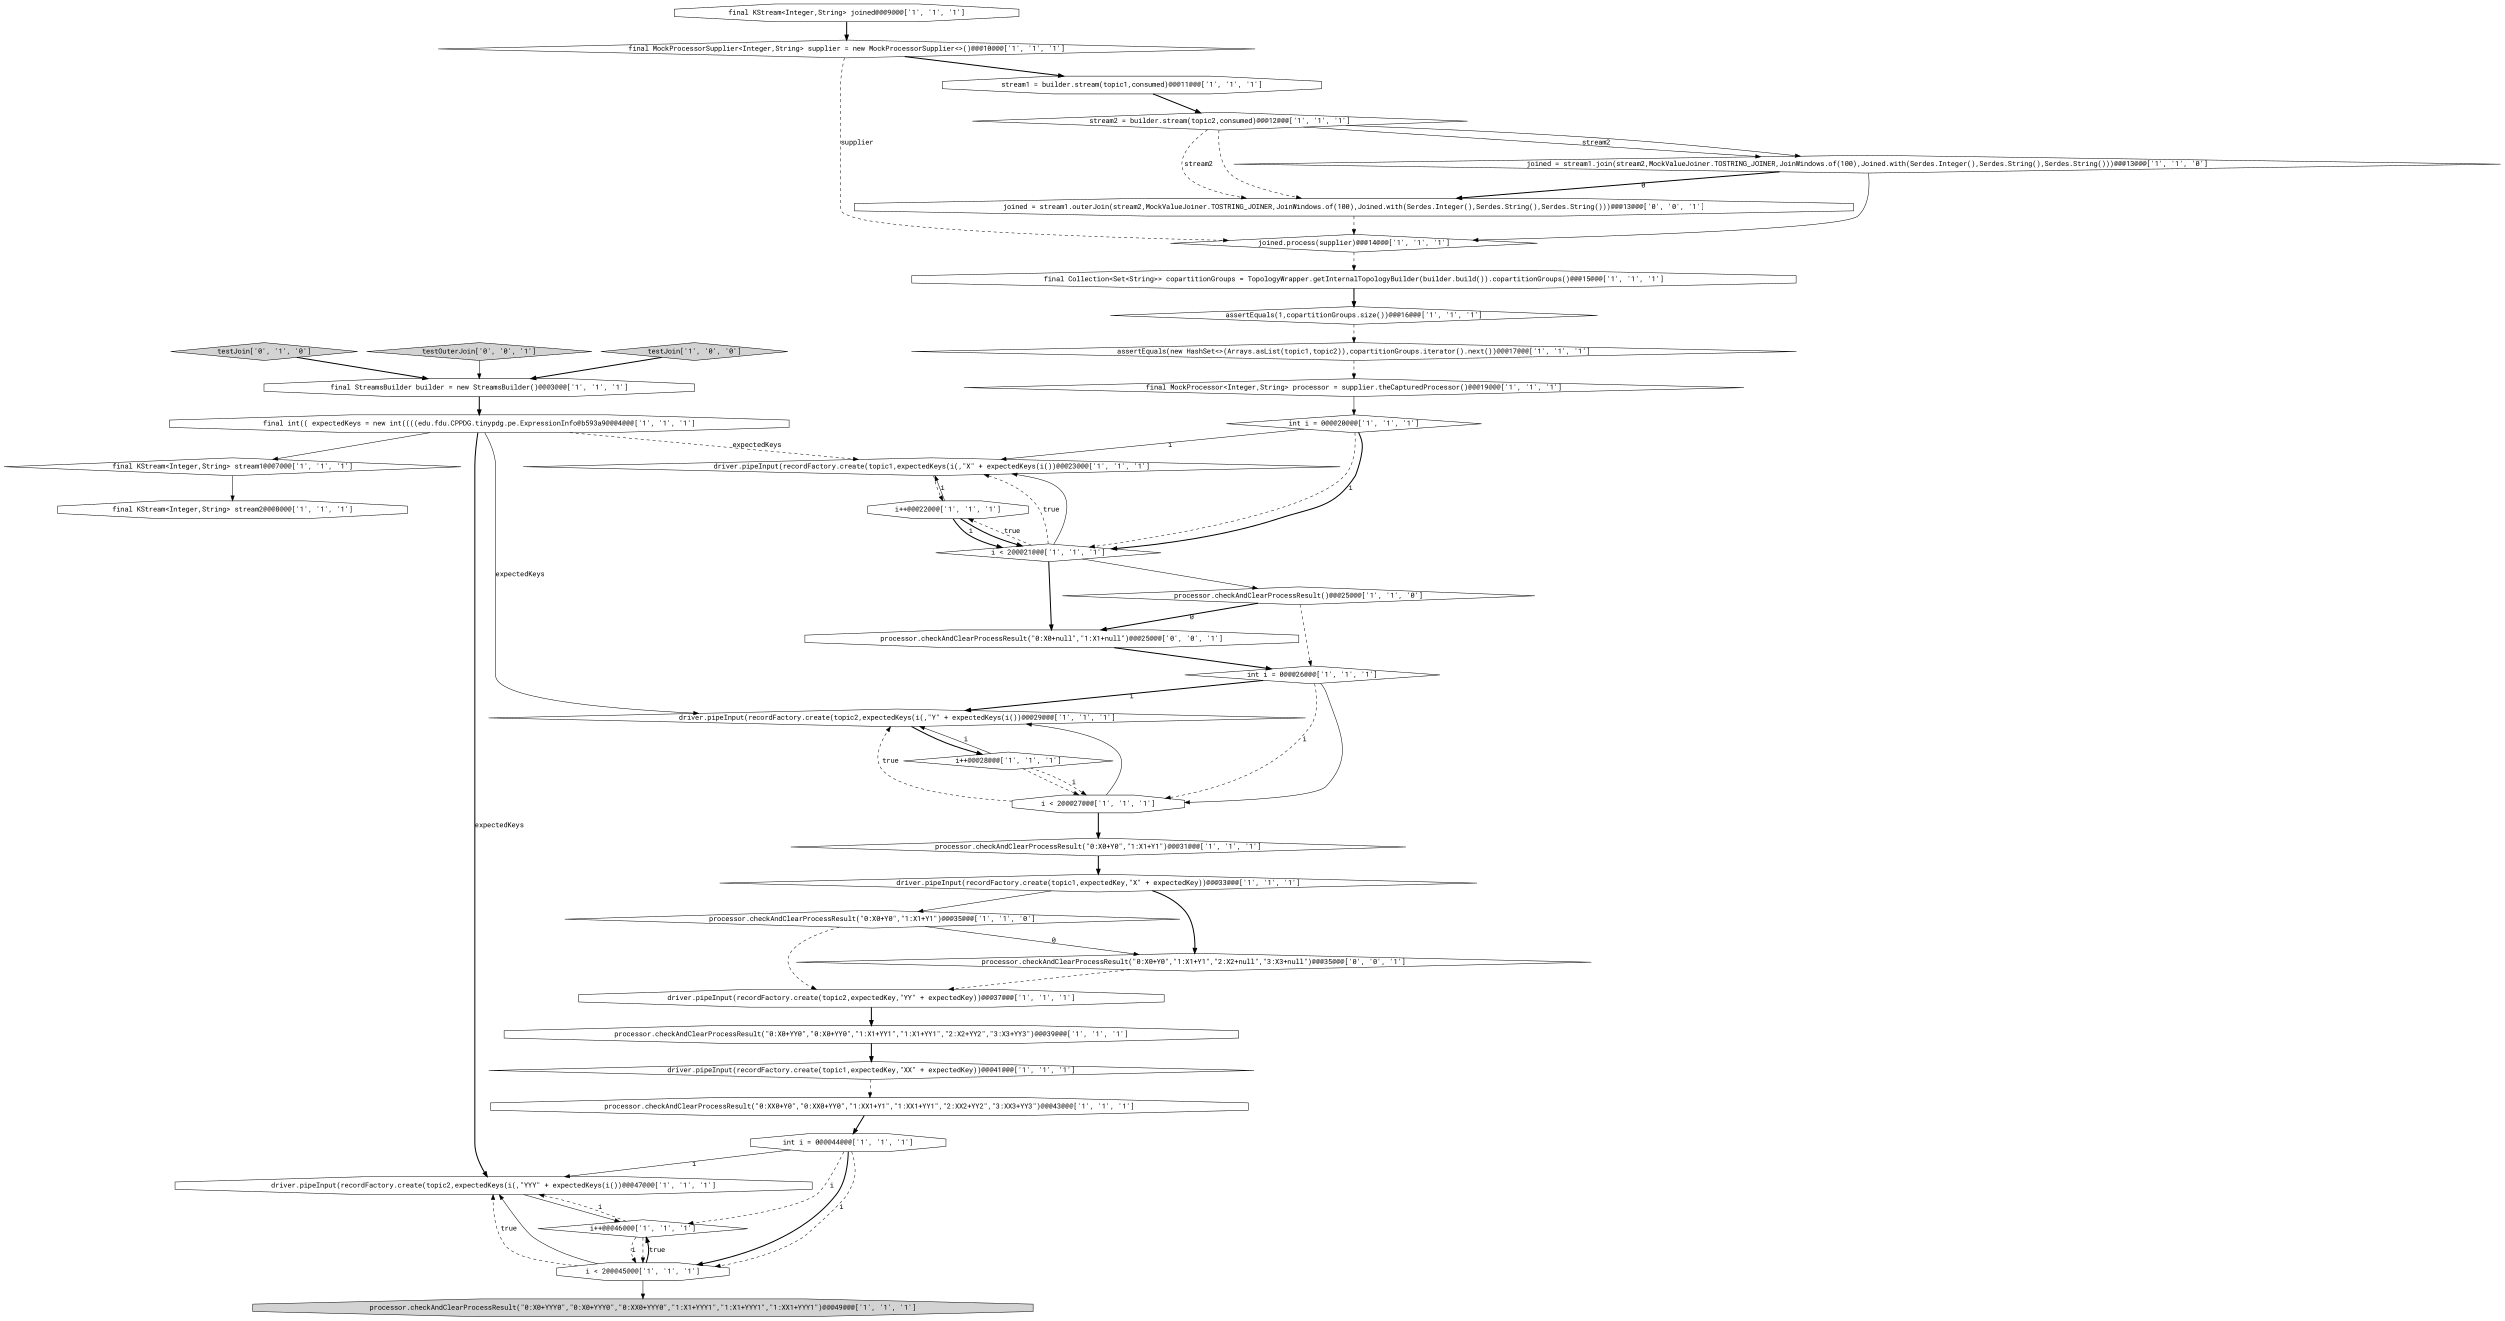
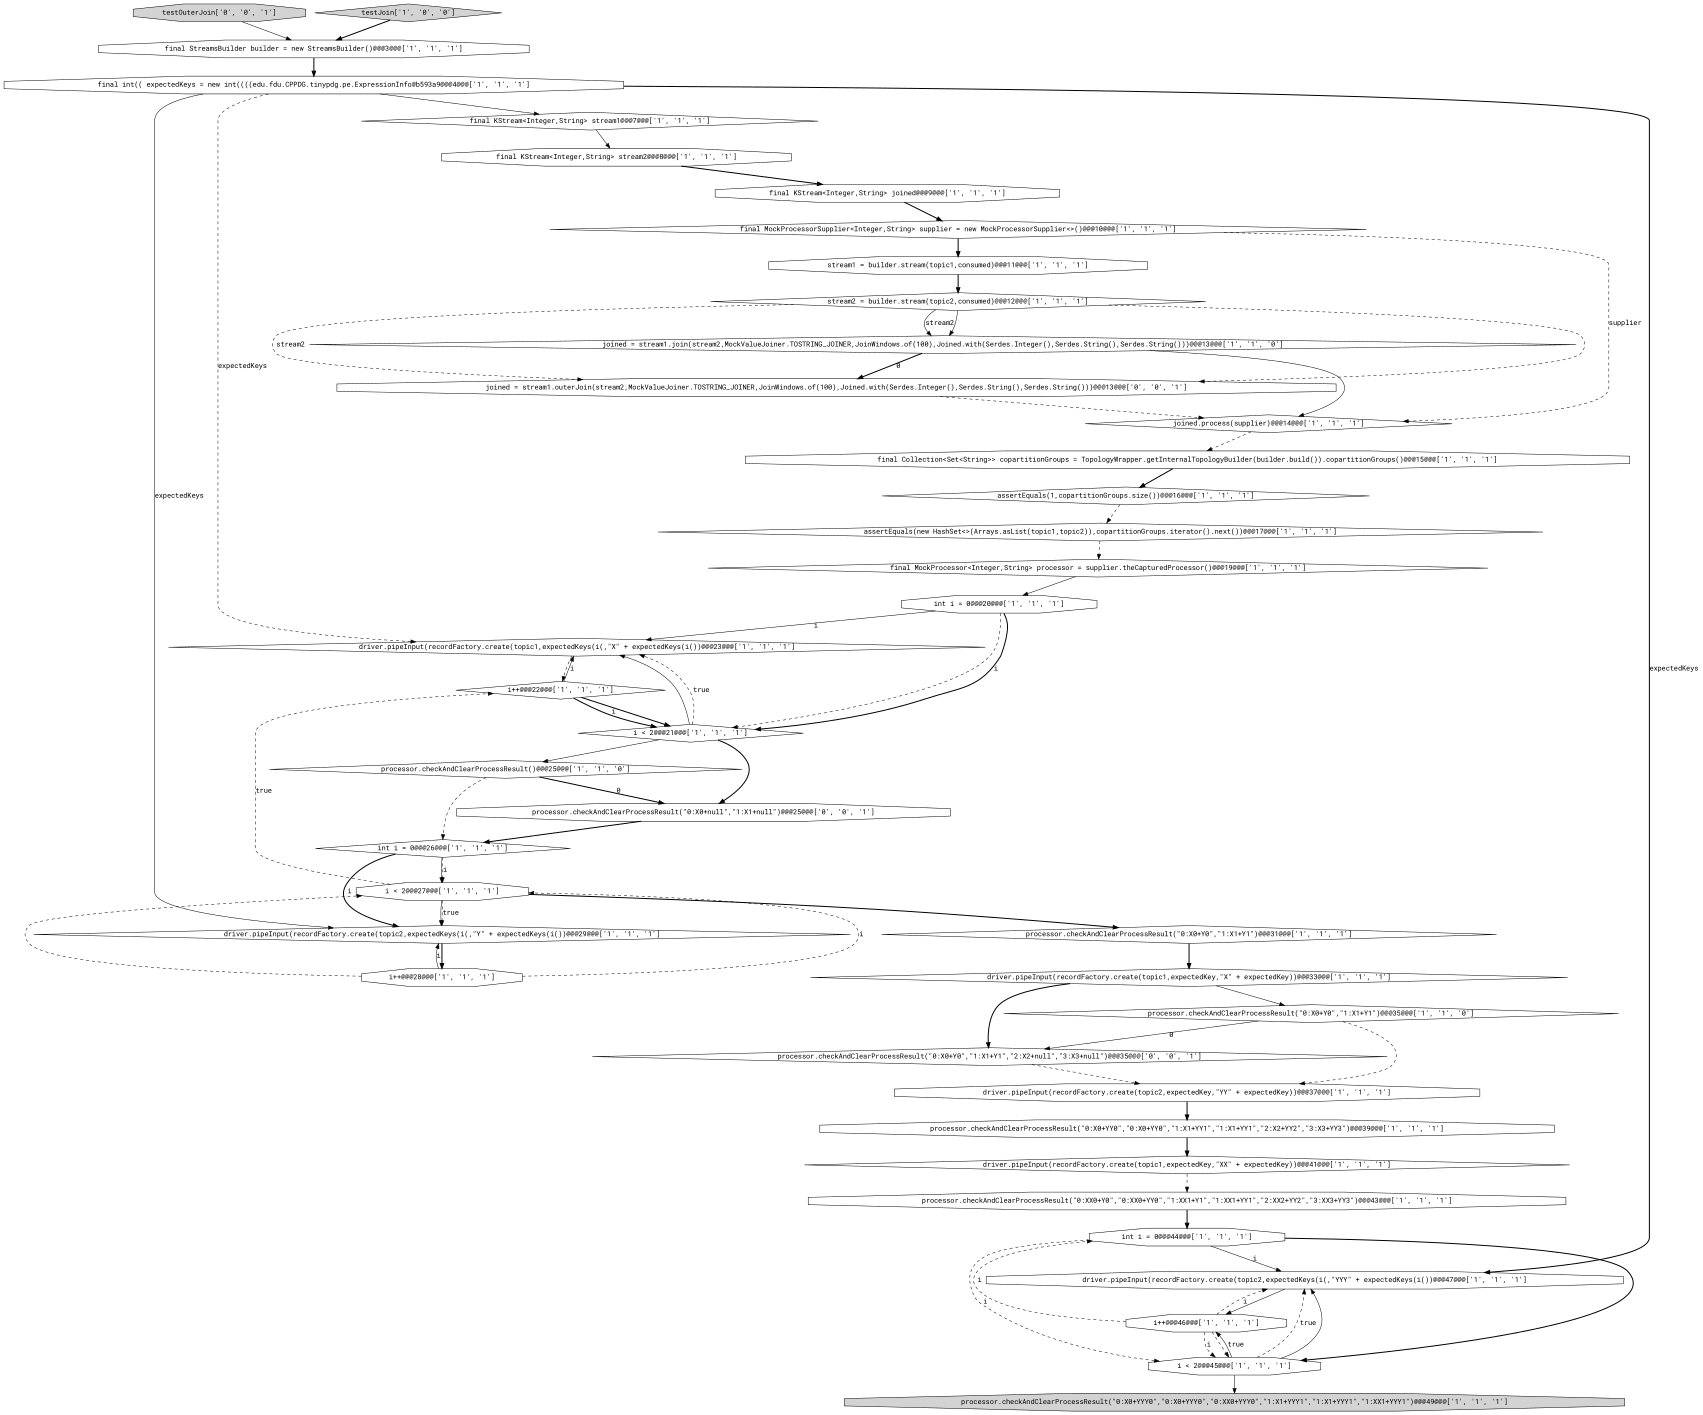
edge "final KStream<Integer,String> stream2@@@8@@@['1', '1', '1']" -> "final KStream<Integer,String> joined@@@9@@@['1', '1', '1']": added
node "testJoin['0', '1', '0']": removed
node "testOuterJoin['0', '0', '1']": shape diamond -> octagon
node "int i = 0@@@20@@@['1', '1', '1']": shape diamond -> octagon
node "i++@@@22@@@['1', '1', '1']": shape octagon -> diamond
edge "i < 2@@@21@@@['1', '1', '1']" -> "i++@@@22@@@['1', '1', '1']": now "i < 2@@@27@@@['1', '1', '1']" -> "i++@@@22@@@['1', '1', '1']"
node "i++@@@28@@@['1', '1', '1']": shape diamond -> octagon
edge "int i = 0@@@44@@@['1', '1', '1']" -> "i++@@@46@@@['1', '1', '1']": reversed
node "i++@@@46@@@['1', '1', '1']": shape diamond -> octagon
edge "i < 2@@@45@@@['1', '1', '1']" -> "i++@@@46@@@['1', '1', '1']": style bold -> solid
